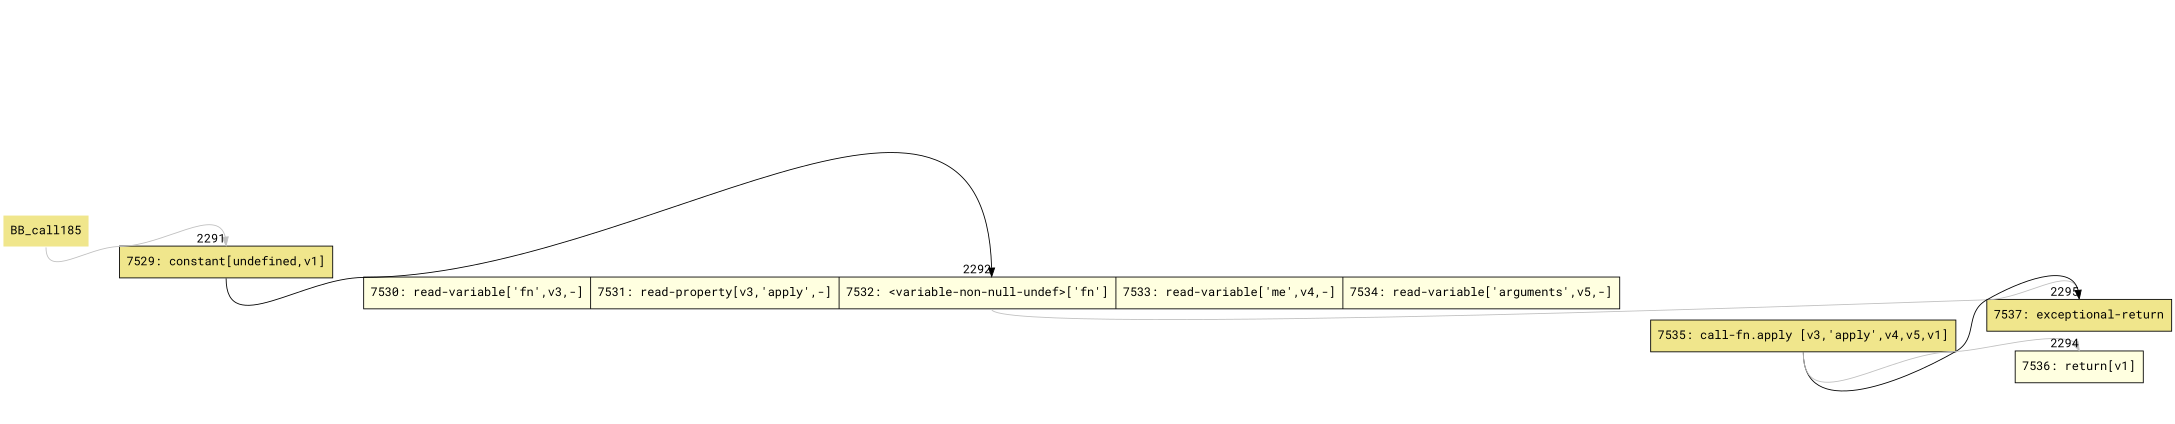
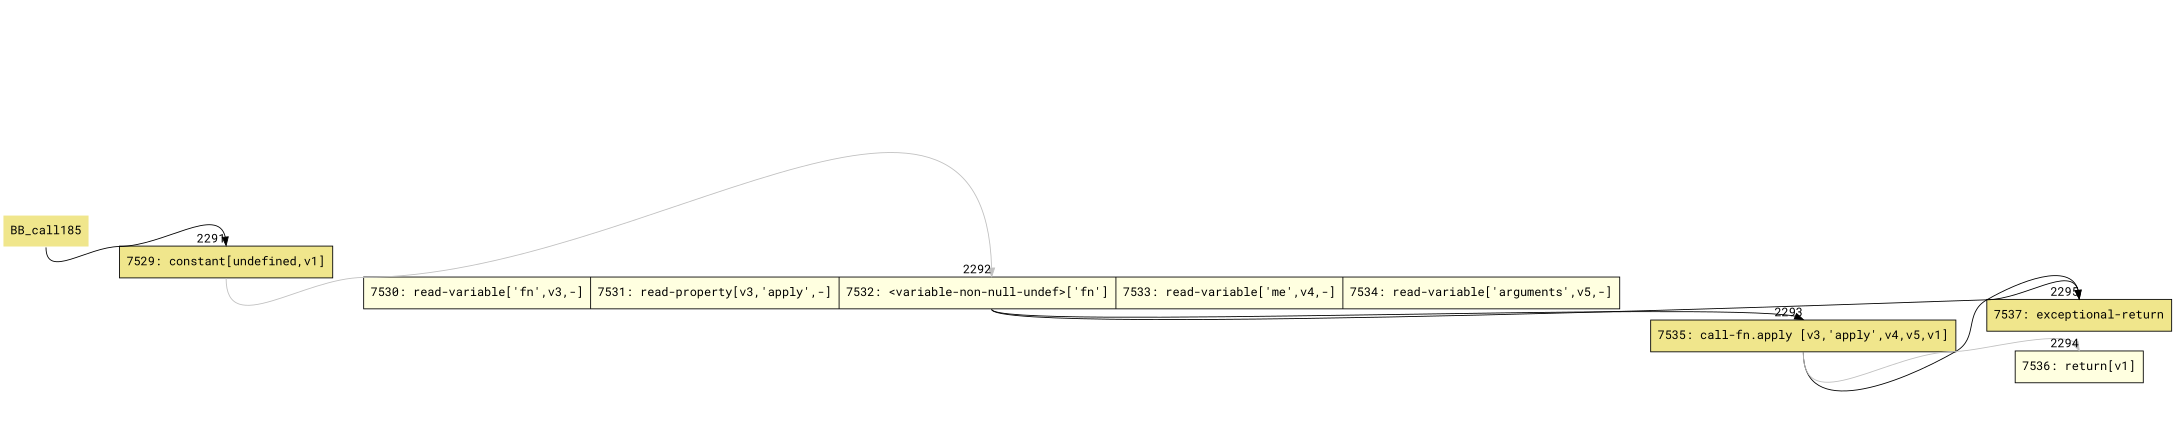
edge "7529: constant[undefined,v1]" -> "7530: read-variable['fn',v3,-]": color black -> gray
edge "BB_call185" -> "7529: constant[undefined,v1]": color gray -> black
edge "7530: read-variable['fn',v3,-]" -> "7537: exceptional-return": color gray -> black
edge "7530: read-variable['fn',v3,-]" -> "7535: call-fn.apply [v3,'apply',v4,v5,v1]": added
